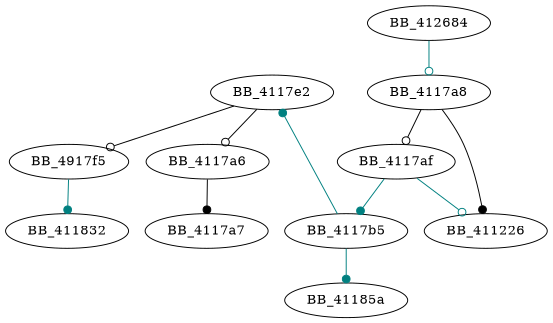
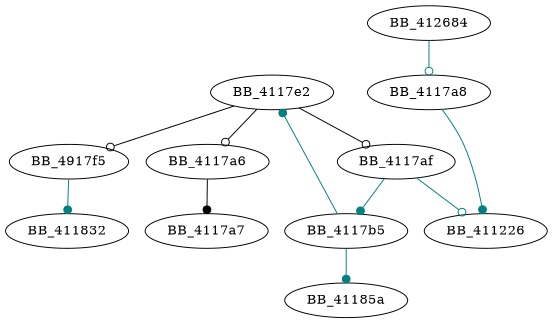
edge "BB_4117a8" -> "BB_4117af": now "BB_4117e2" -> "BB_4117af"
edge "BB_4117a8" -> "BB_411226": color black -> teal
